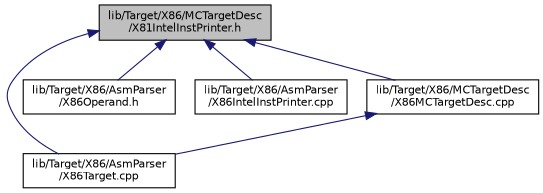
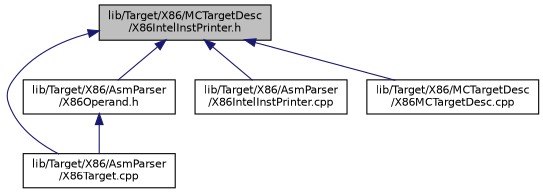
node "lib/Target/X86/MCTargetDesc /X81IntelInstPrinter.h": label "lib/Target/X86/MCTargetDesc /X81IntelInstPrinter.h" -> "lib/Target/X86/MCTargetDesc /X86IntelInstPrinter.h"
edge "lib/Target/X86/AsmParser /X86Target.cpp" -> "lib/Target/X86/MCTargetDesc /X86MCTargetDesc.cpp": now "lib/Target/X86/AsmParser /X86Target.cpp" -> "lib/Target/X86/AsmParser /X86Operand.h"
